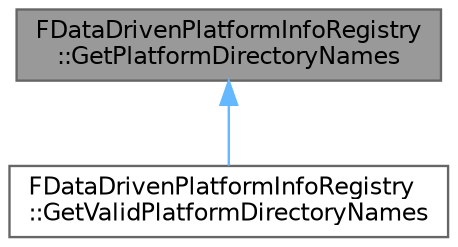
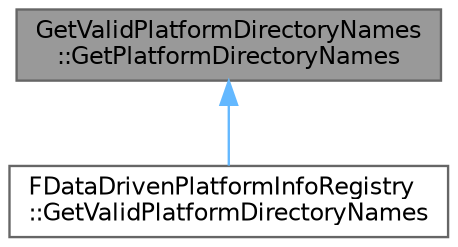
node "FDataDrivenPlatformInfoRegistry ::GetPlatformDirectoryNames": label "FDataDrivenPlatformInfoRegistry ::GetPlatformDirectoryNames" -> "GetValidPlatformDirectoryNames ::GetPlatformDirectoryNames"
